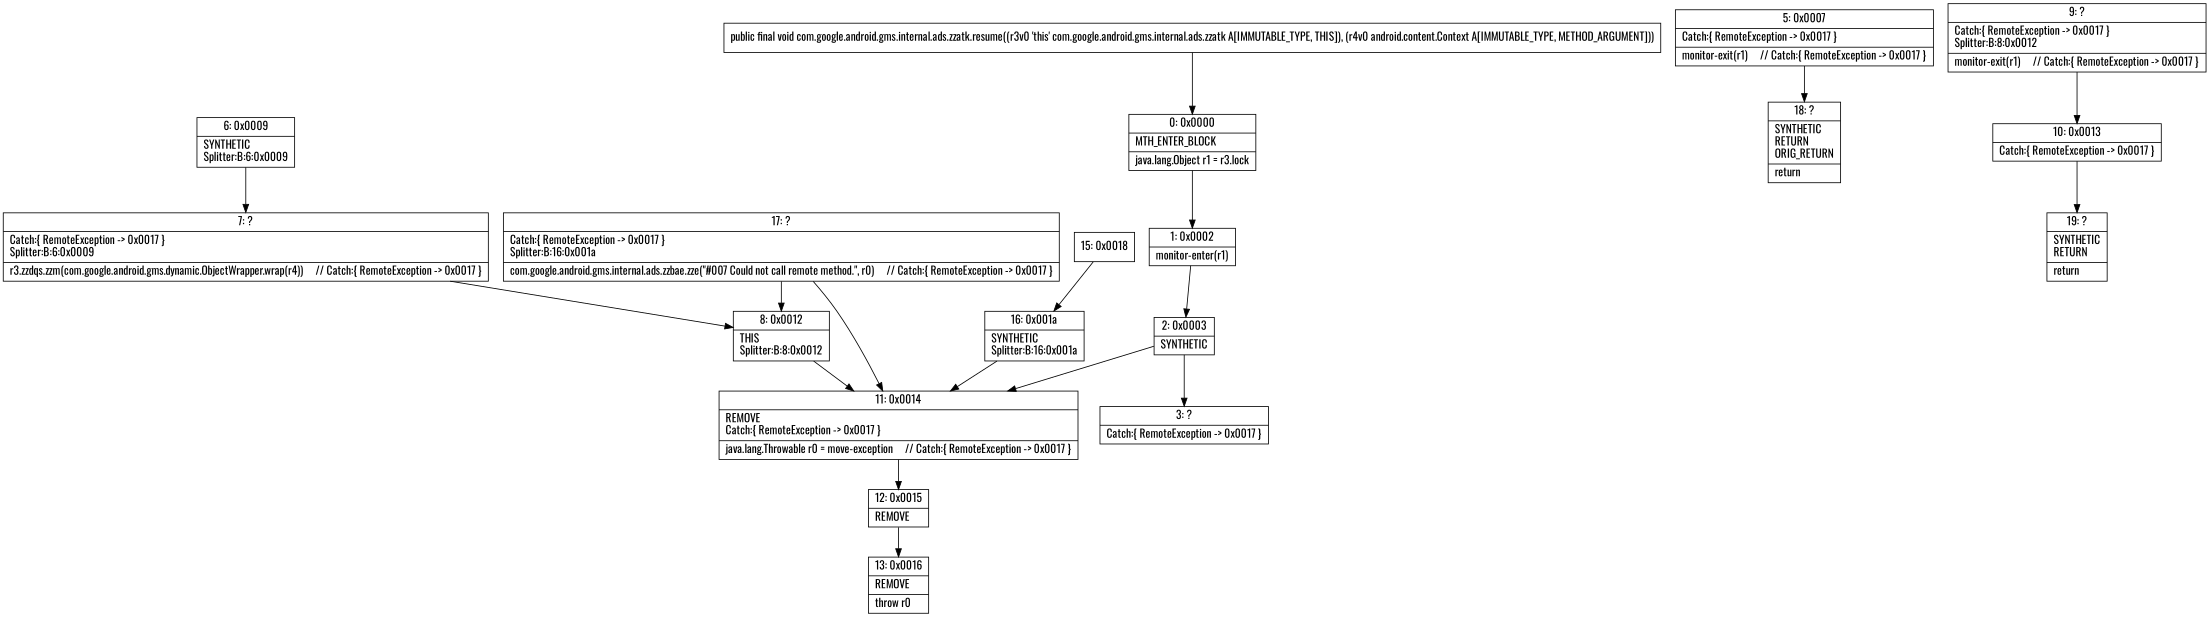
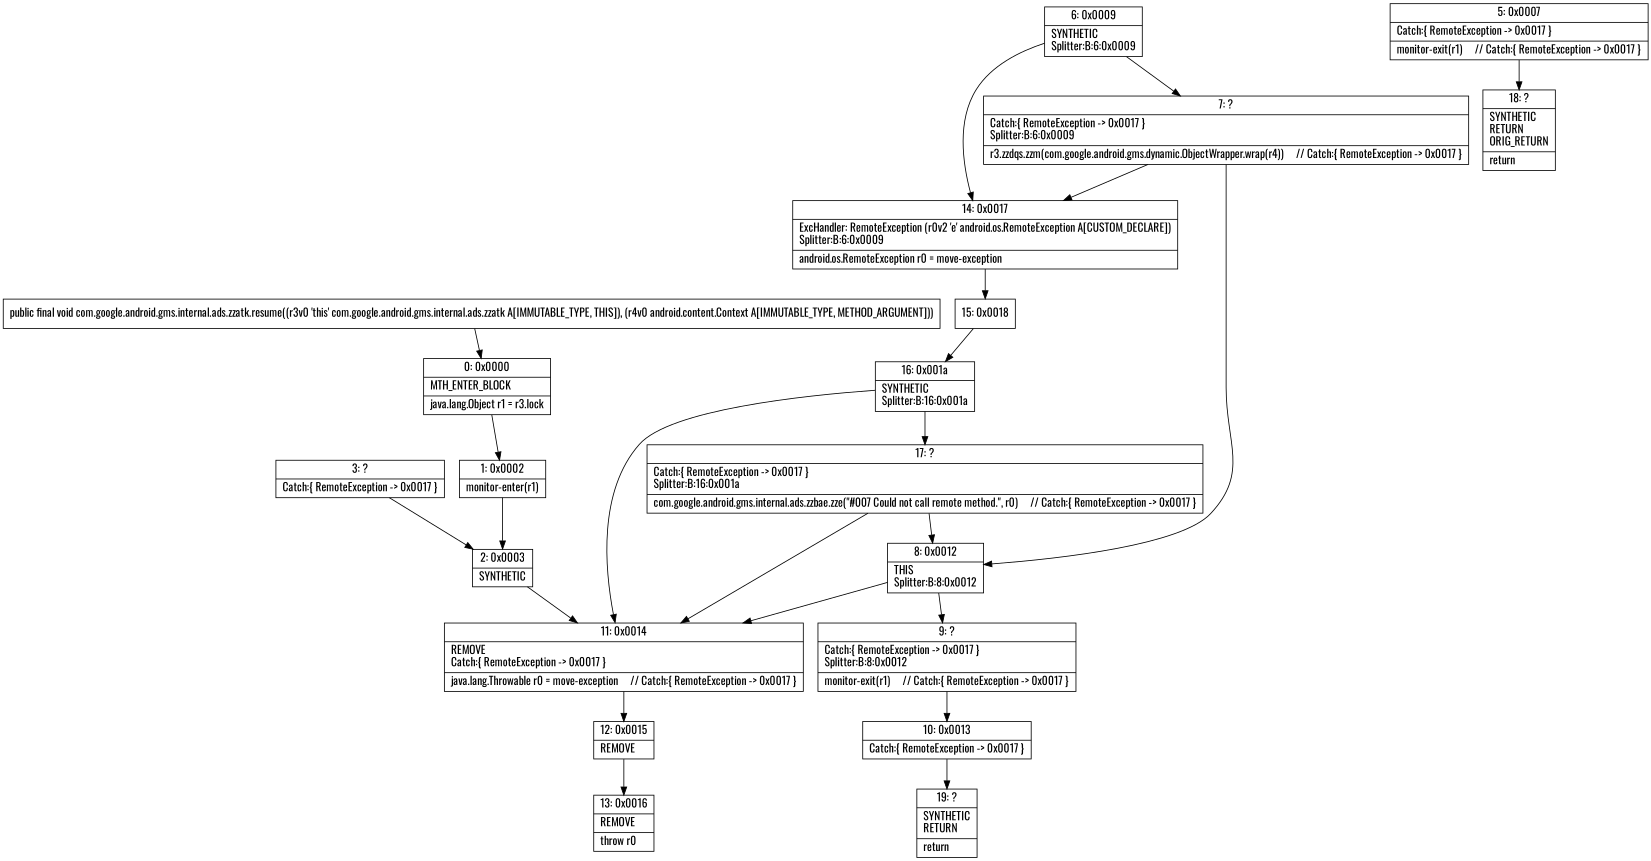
node "14: 0x0017": added
edge "2: 0x0003" -> "3: ?": reversed
edge "16: 0x001a" -> "17: ?": added
edge "8: 0x0012" -> "9: ?": added
